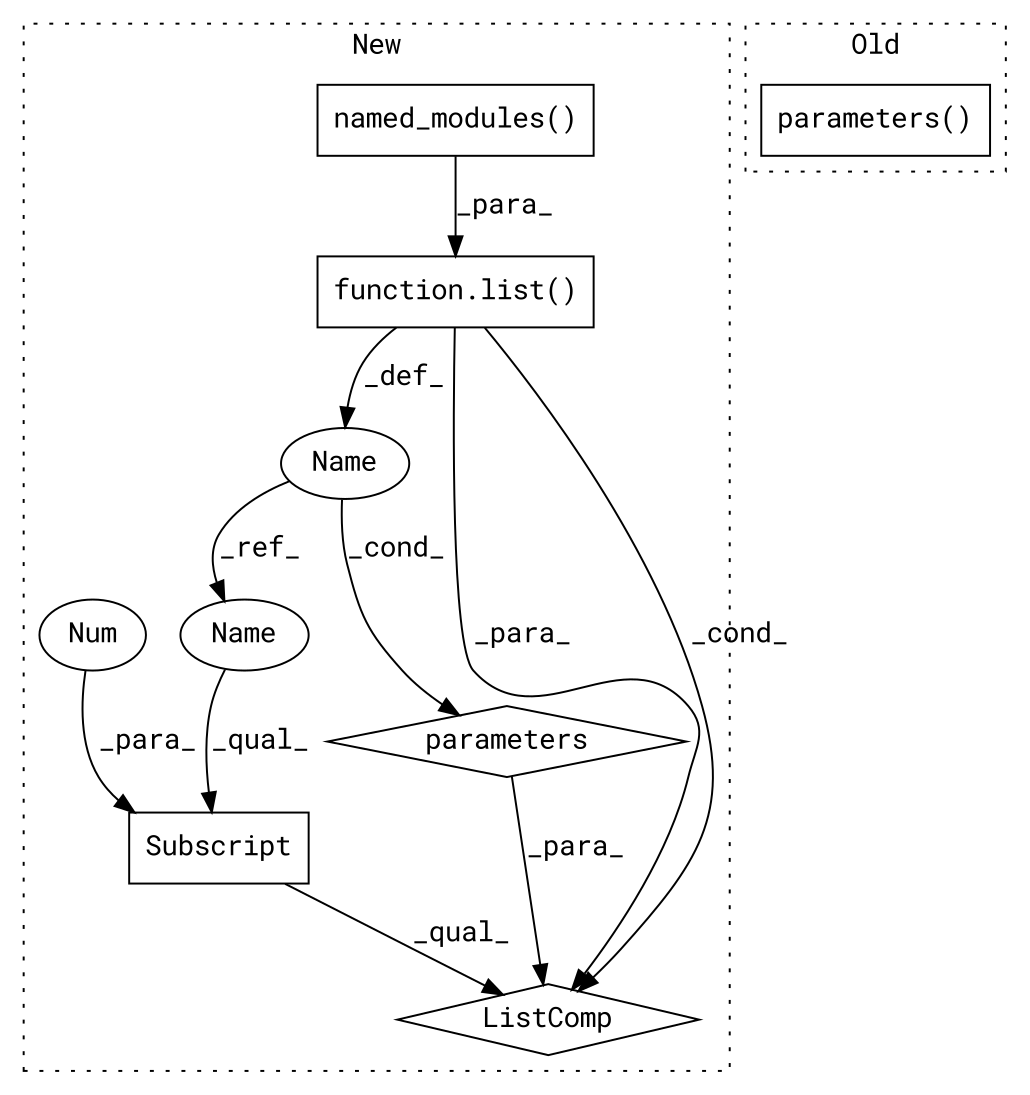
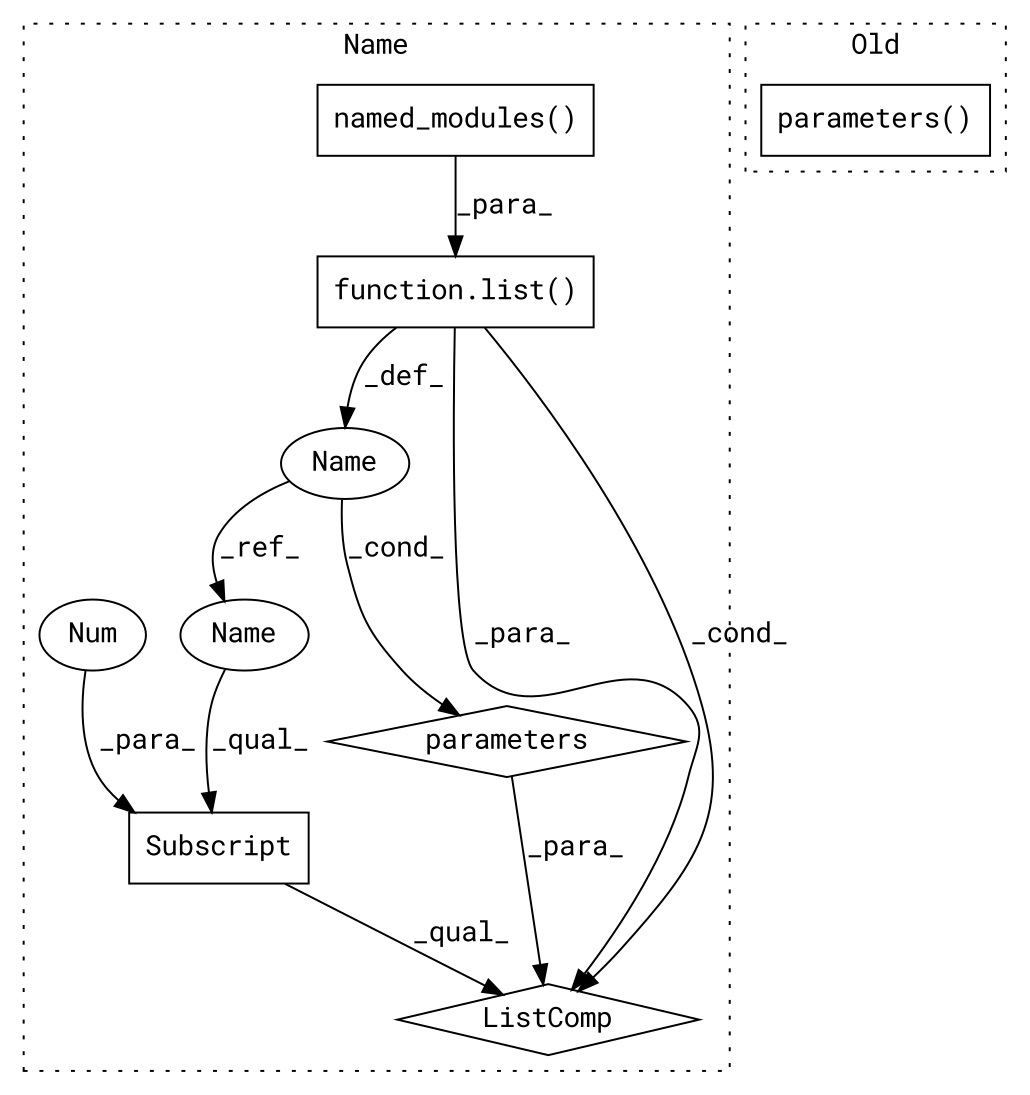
cluster "New": label "New" -> "Name"
